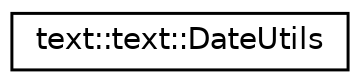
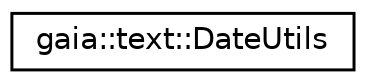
node "text::text::DateUtils": label "text::text::DateUtils" -> "gaia::text::DateUtils"
